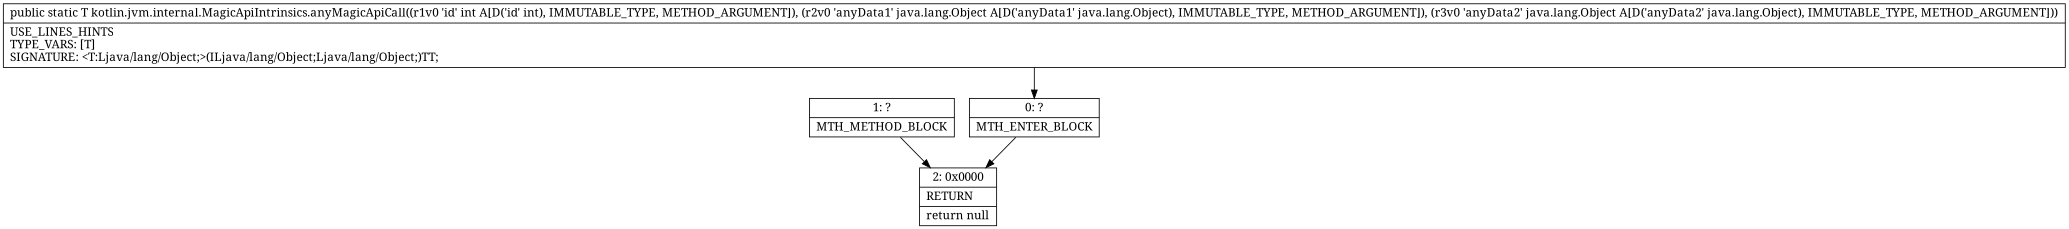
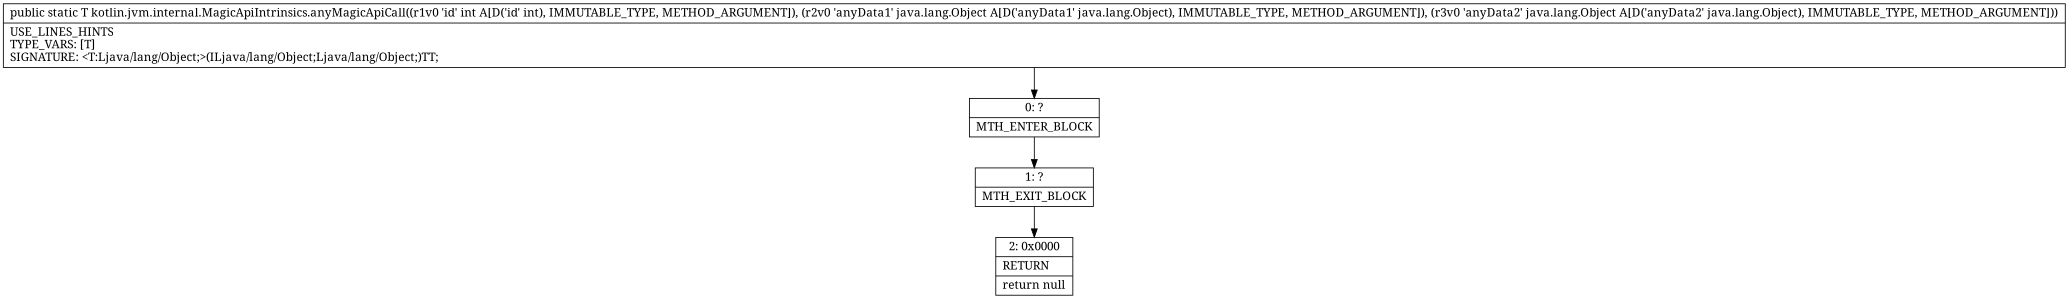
node "1: ?": text "MTH_METHOD_BLOCK" -> "MTH_EXIT_BLOCK"
edge "0: ?" -> "2: 0x0000": now "0: ?" -> "1: ?"
